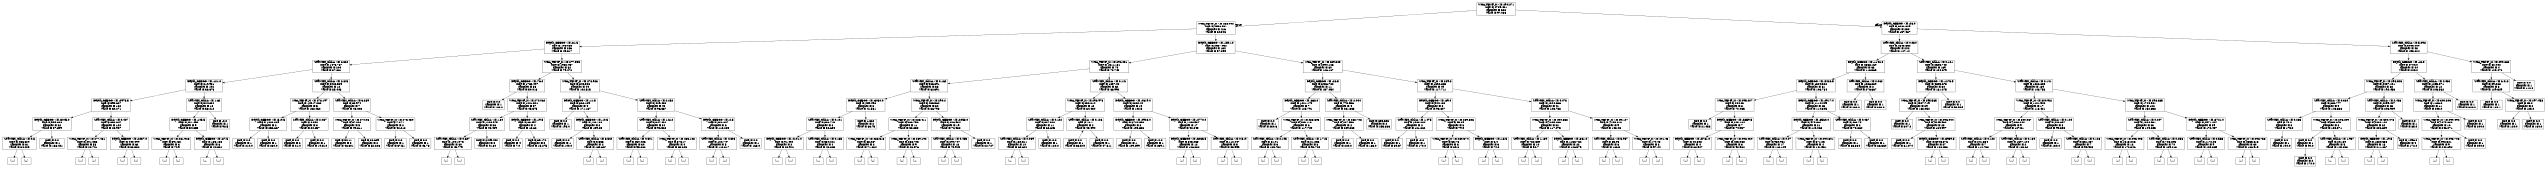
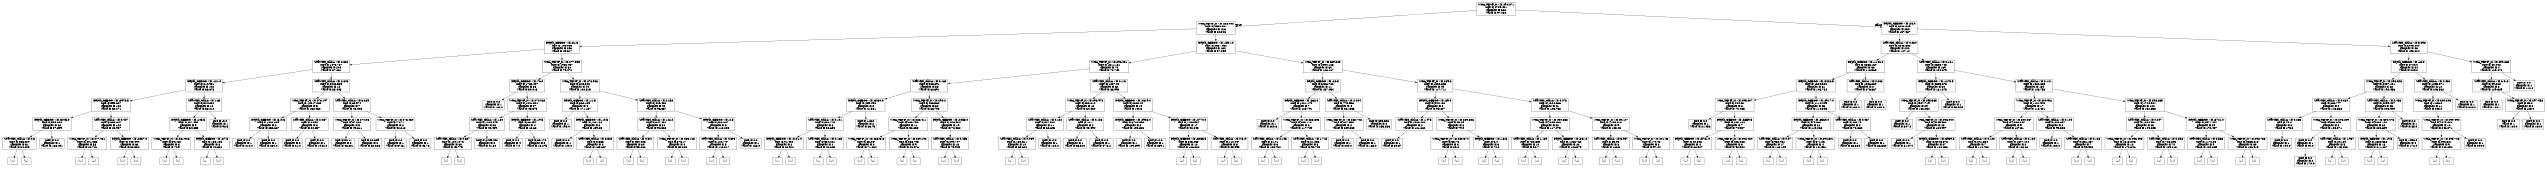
node "mse = 0.0 samples = 1 value = 200.0": removed
node "mse = 0.0 samples = 1 value = 120.0": label "mse = 0.0 samples = 1 value = 120.0" -> "mse = 0.0 value = 1 value = 120.0"
edge "mse = 0.0 samples = 1 value = 38.544" -> "SeaWIFs_ChlrA <= 0.126 mse = 16.1 samples = 2 value = 45.494": reversed
node "mse = 0.0 samples = 1 value = 22.727": removed
node "mse = -0.0 samples = 1 value = 170.0": removed
